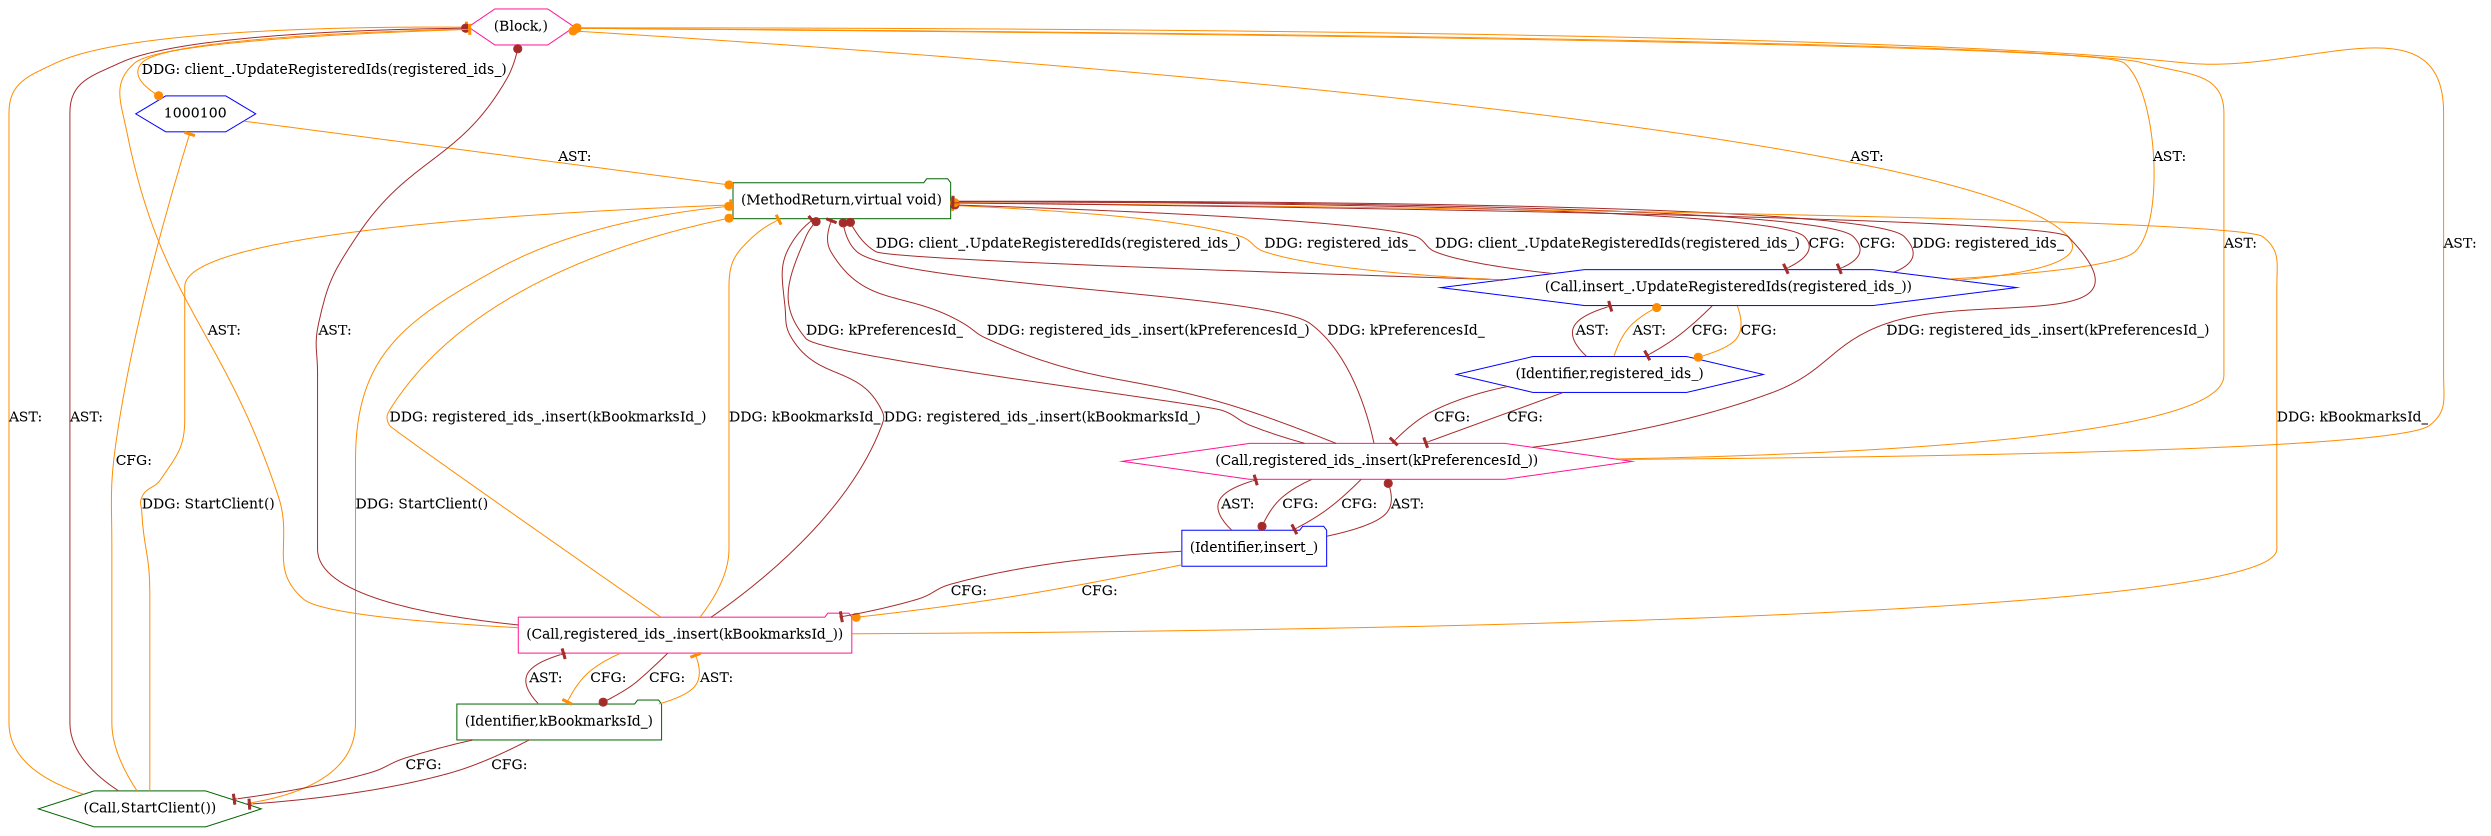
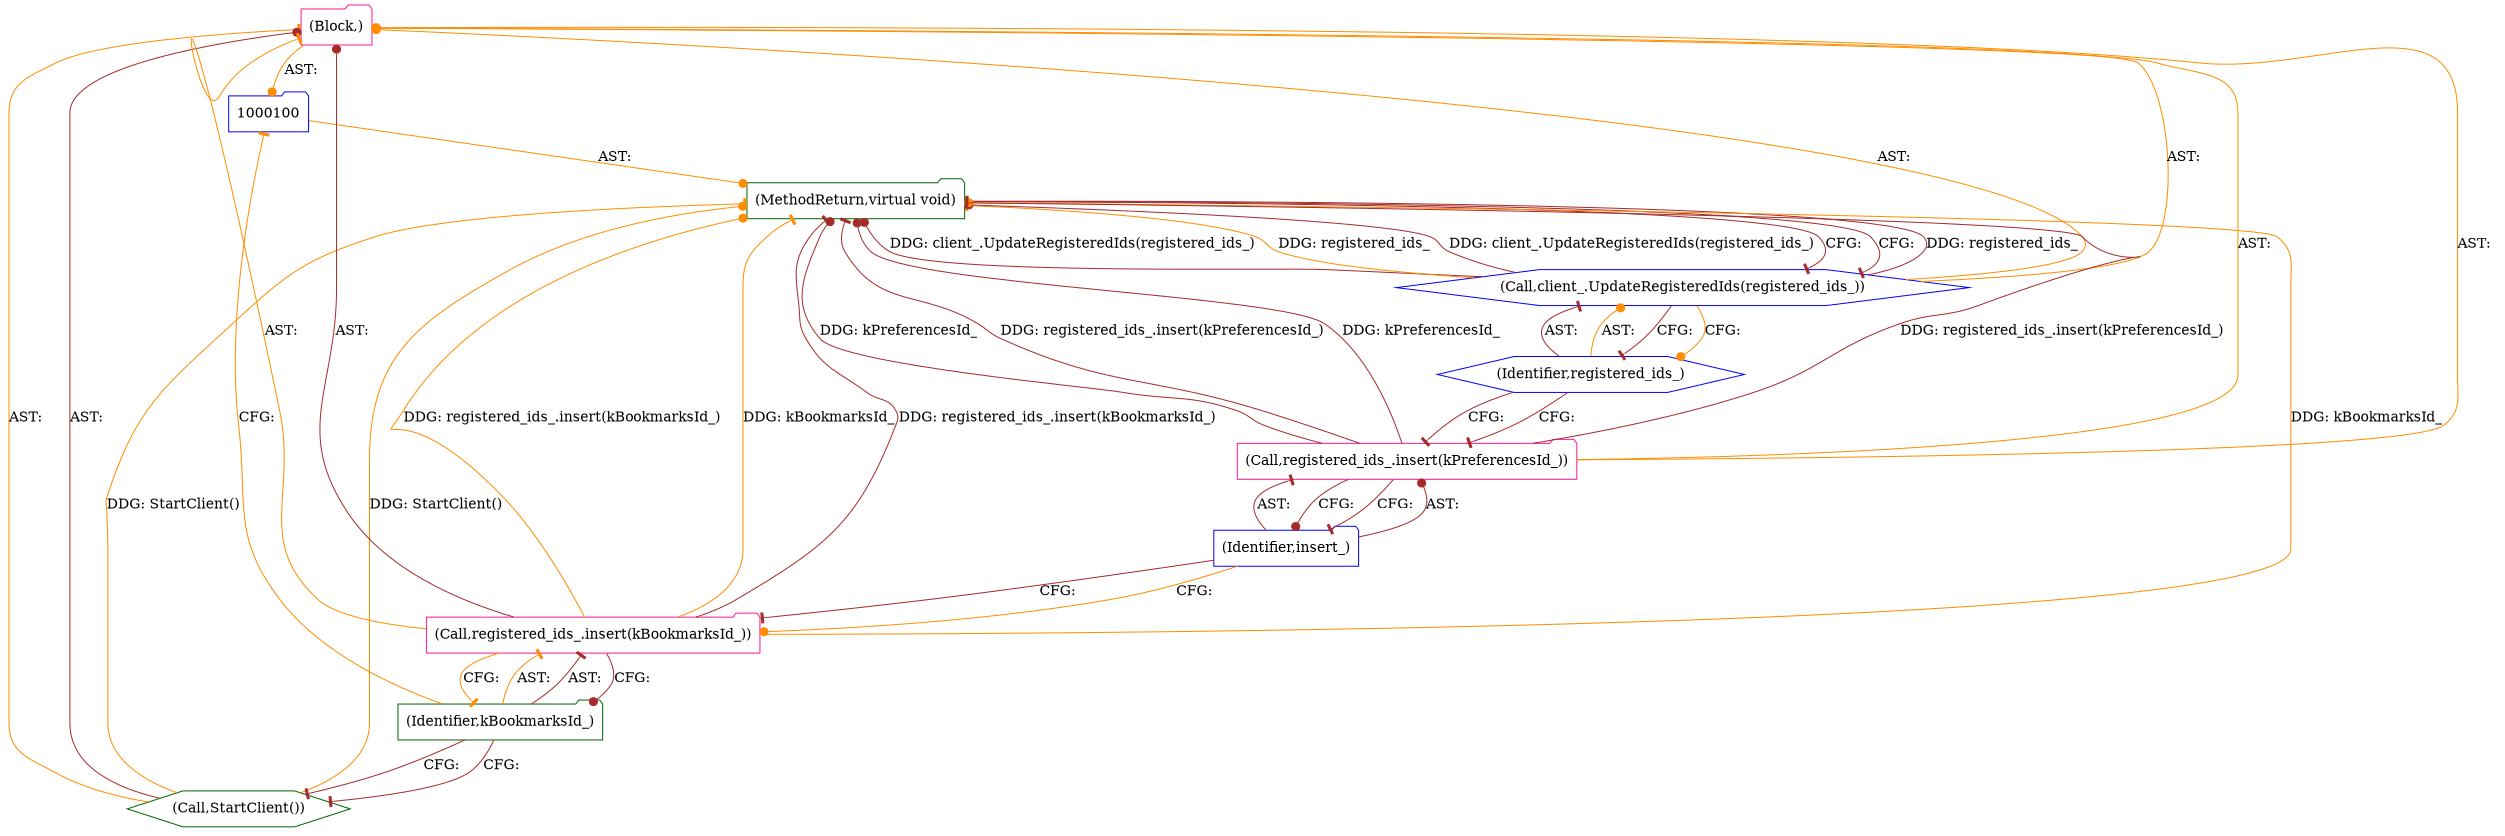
node "(Block,)": shape hexagon -> folder
edge "(Block,)" -> "1000100": label "DDG: client_.UpdateRegisteredIds(registered_ids_)" -> "AST: "
node "1000100": shape hexagon -> folder
node "(Call,insert_.UpdateRegisteredIds(registered_ids_))": label "(Call,insert_.UpdateRegisteredIds(registered_ids_))" -> "(Call,client_.UpdateRegisteredIds(registered_ids_))"
node "(Call,registered_ids_.insert(kPreferencesId_))": shape hexagon -> folder
edge "(Call,StartClient())" -> "1000100": now "(Identifier,kBookmarksId_)" -> "1000100"
